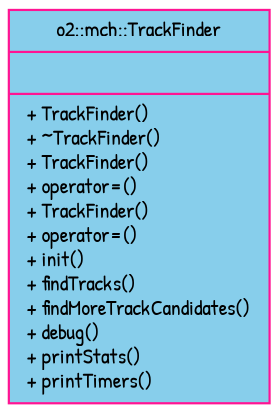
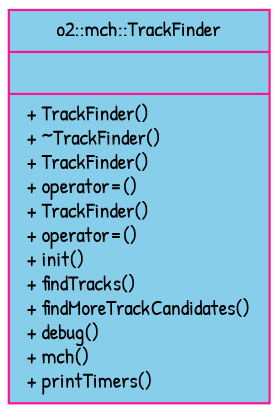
node "o2::mch::TrackFinder": text "+ printStats()" -> "+ mch()"
